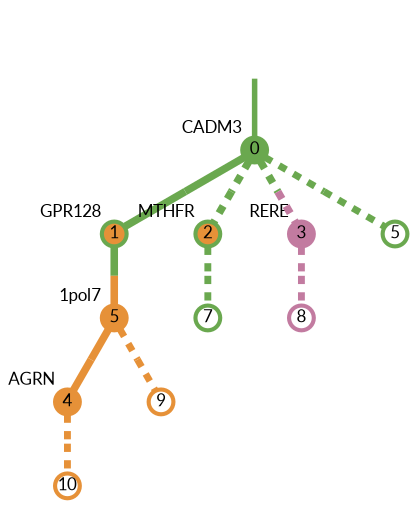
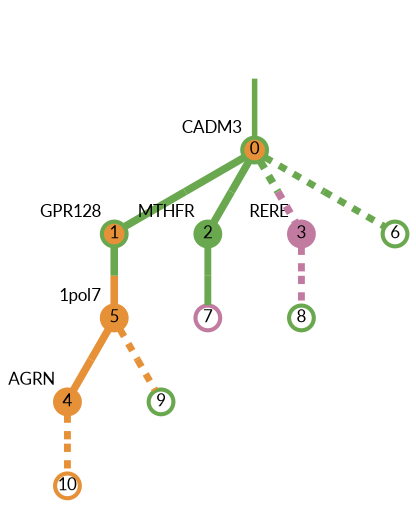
node "0 CADM3": fillcolor #6aa84fff -> #e69138ff
edge "0 CADM3" -> "2 MTHFR": style dashed -> solid
node "2 MTHFR": fillcolor #e69138ff -> #6aa84fff
node "5": label "5" -> "6"
edge "2 MTHFR" -> "7": style dashed -> solid
node "7": color #6aa84fff -> #c27ba0ff
node "8": color #c27ba0ff -> #6aa84fff
node "9": color #e69138ff -> #6aa84fff
